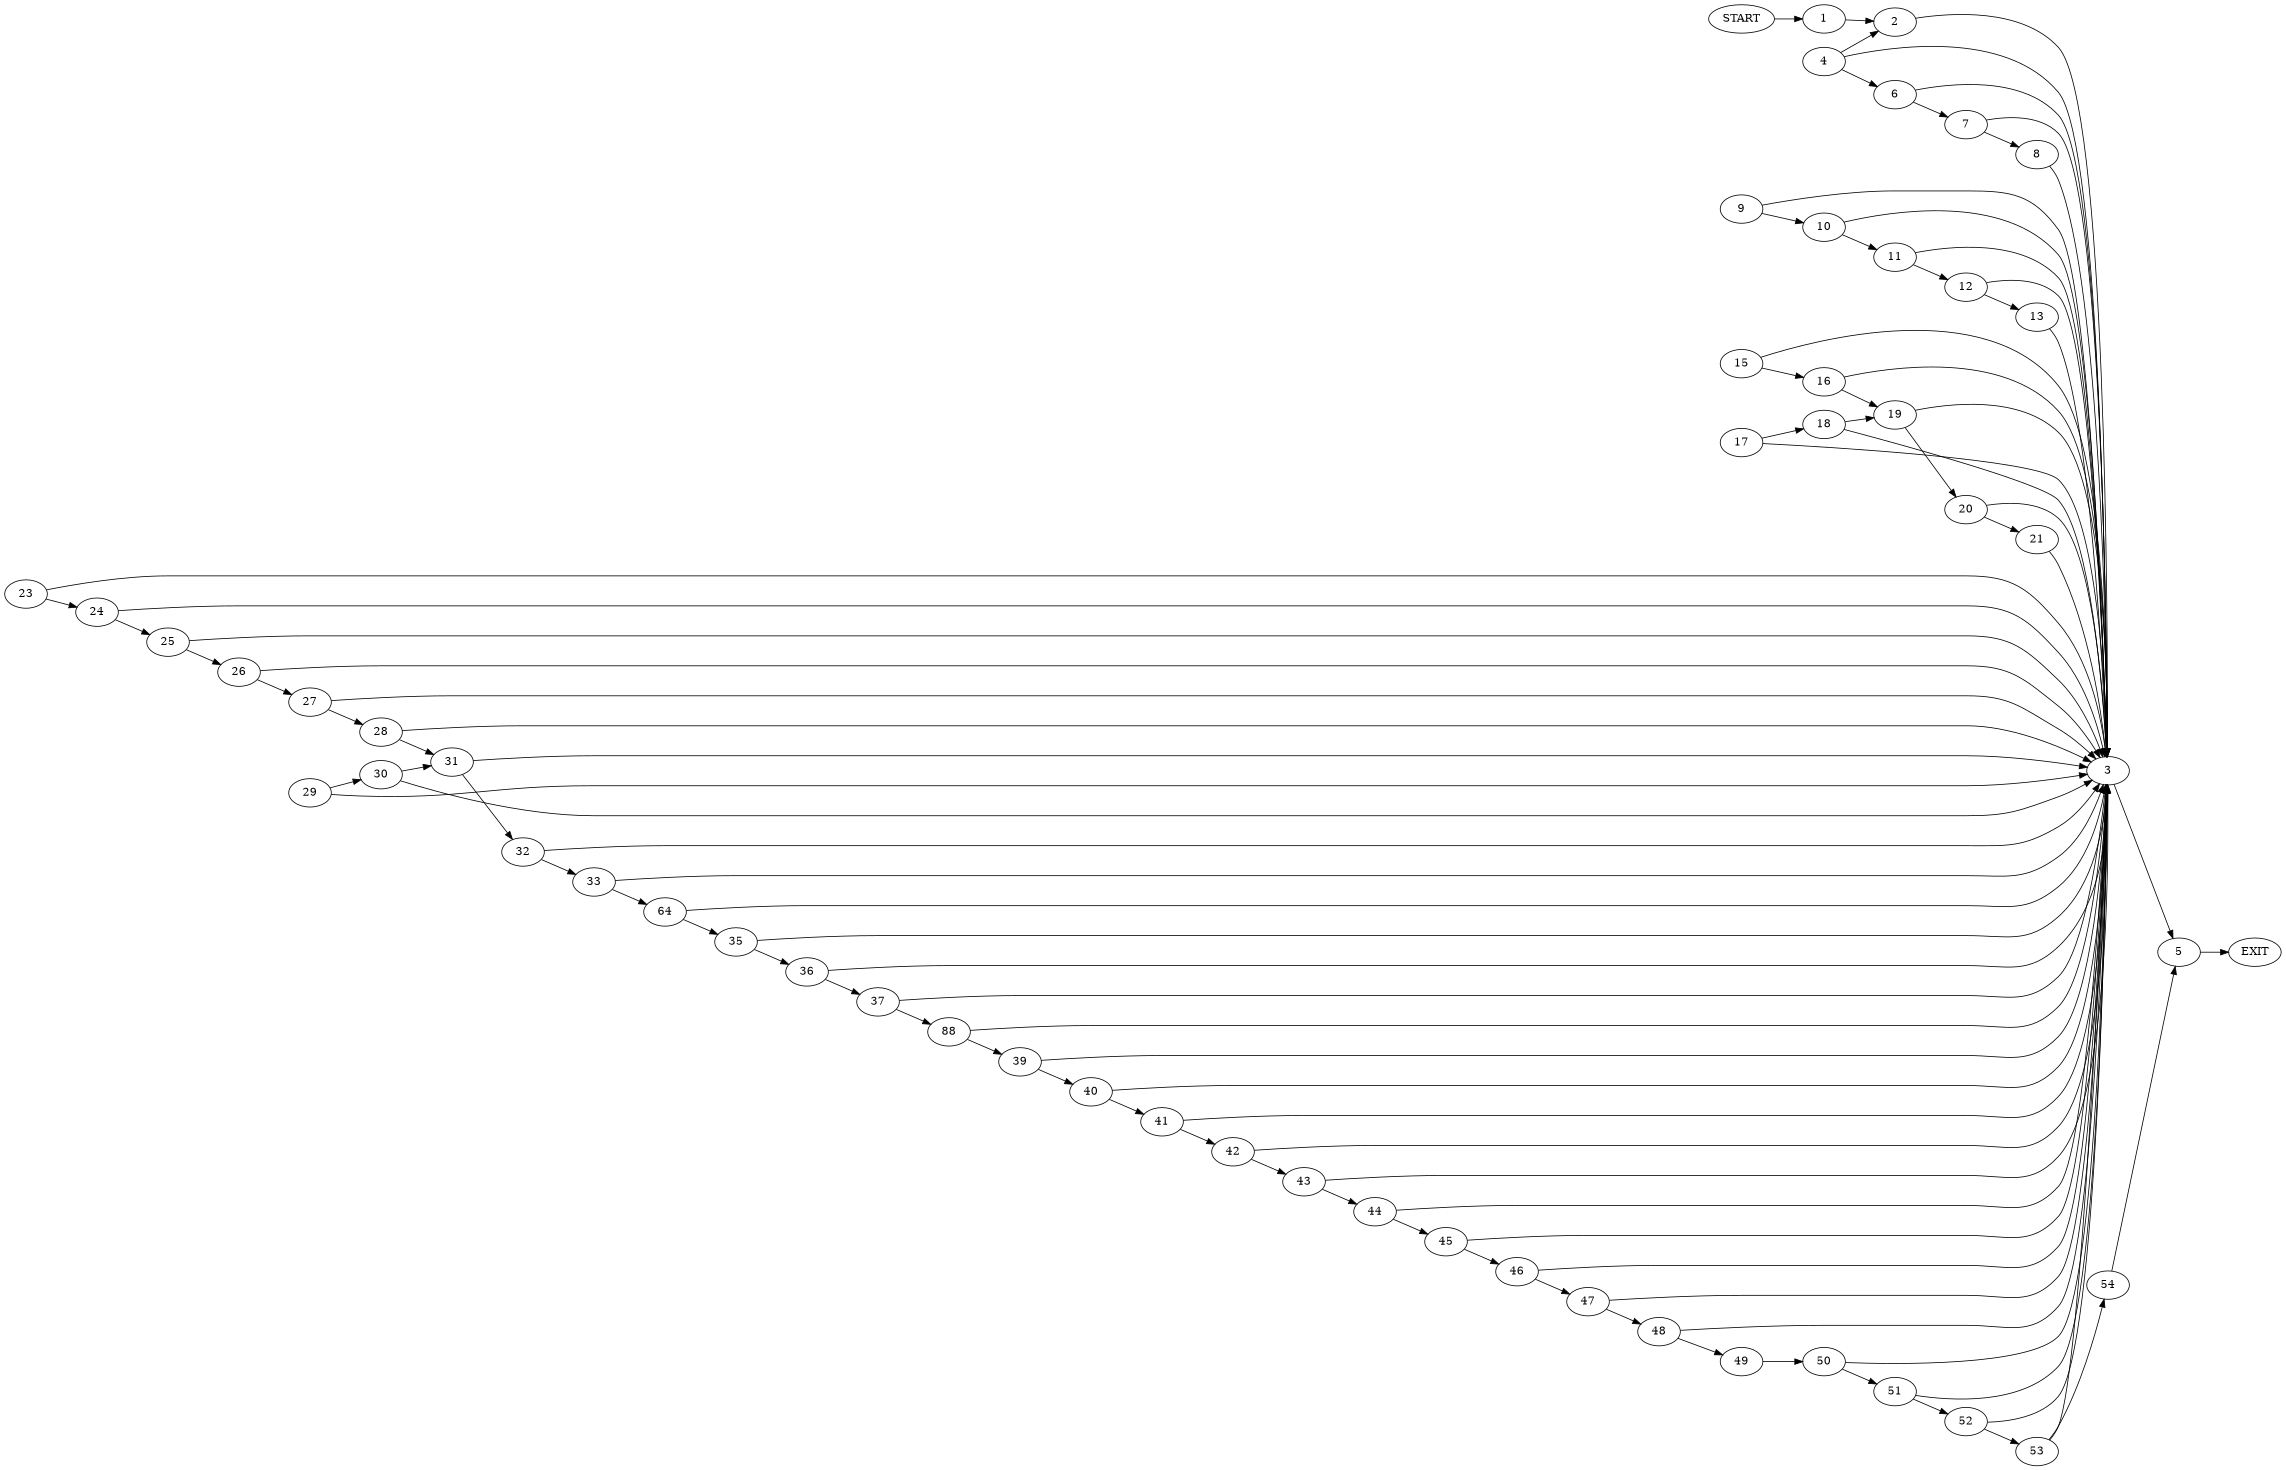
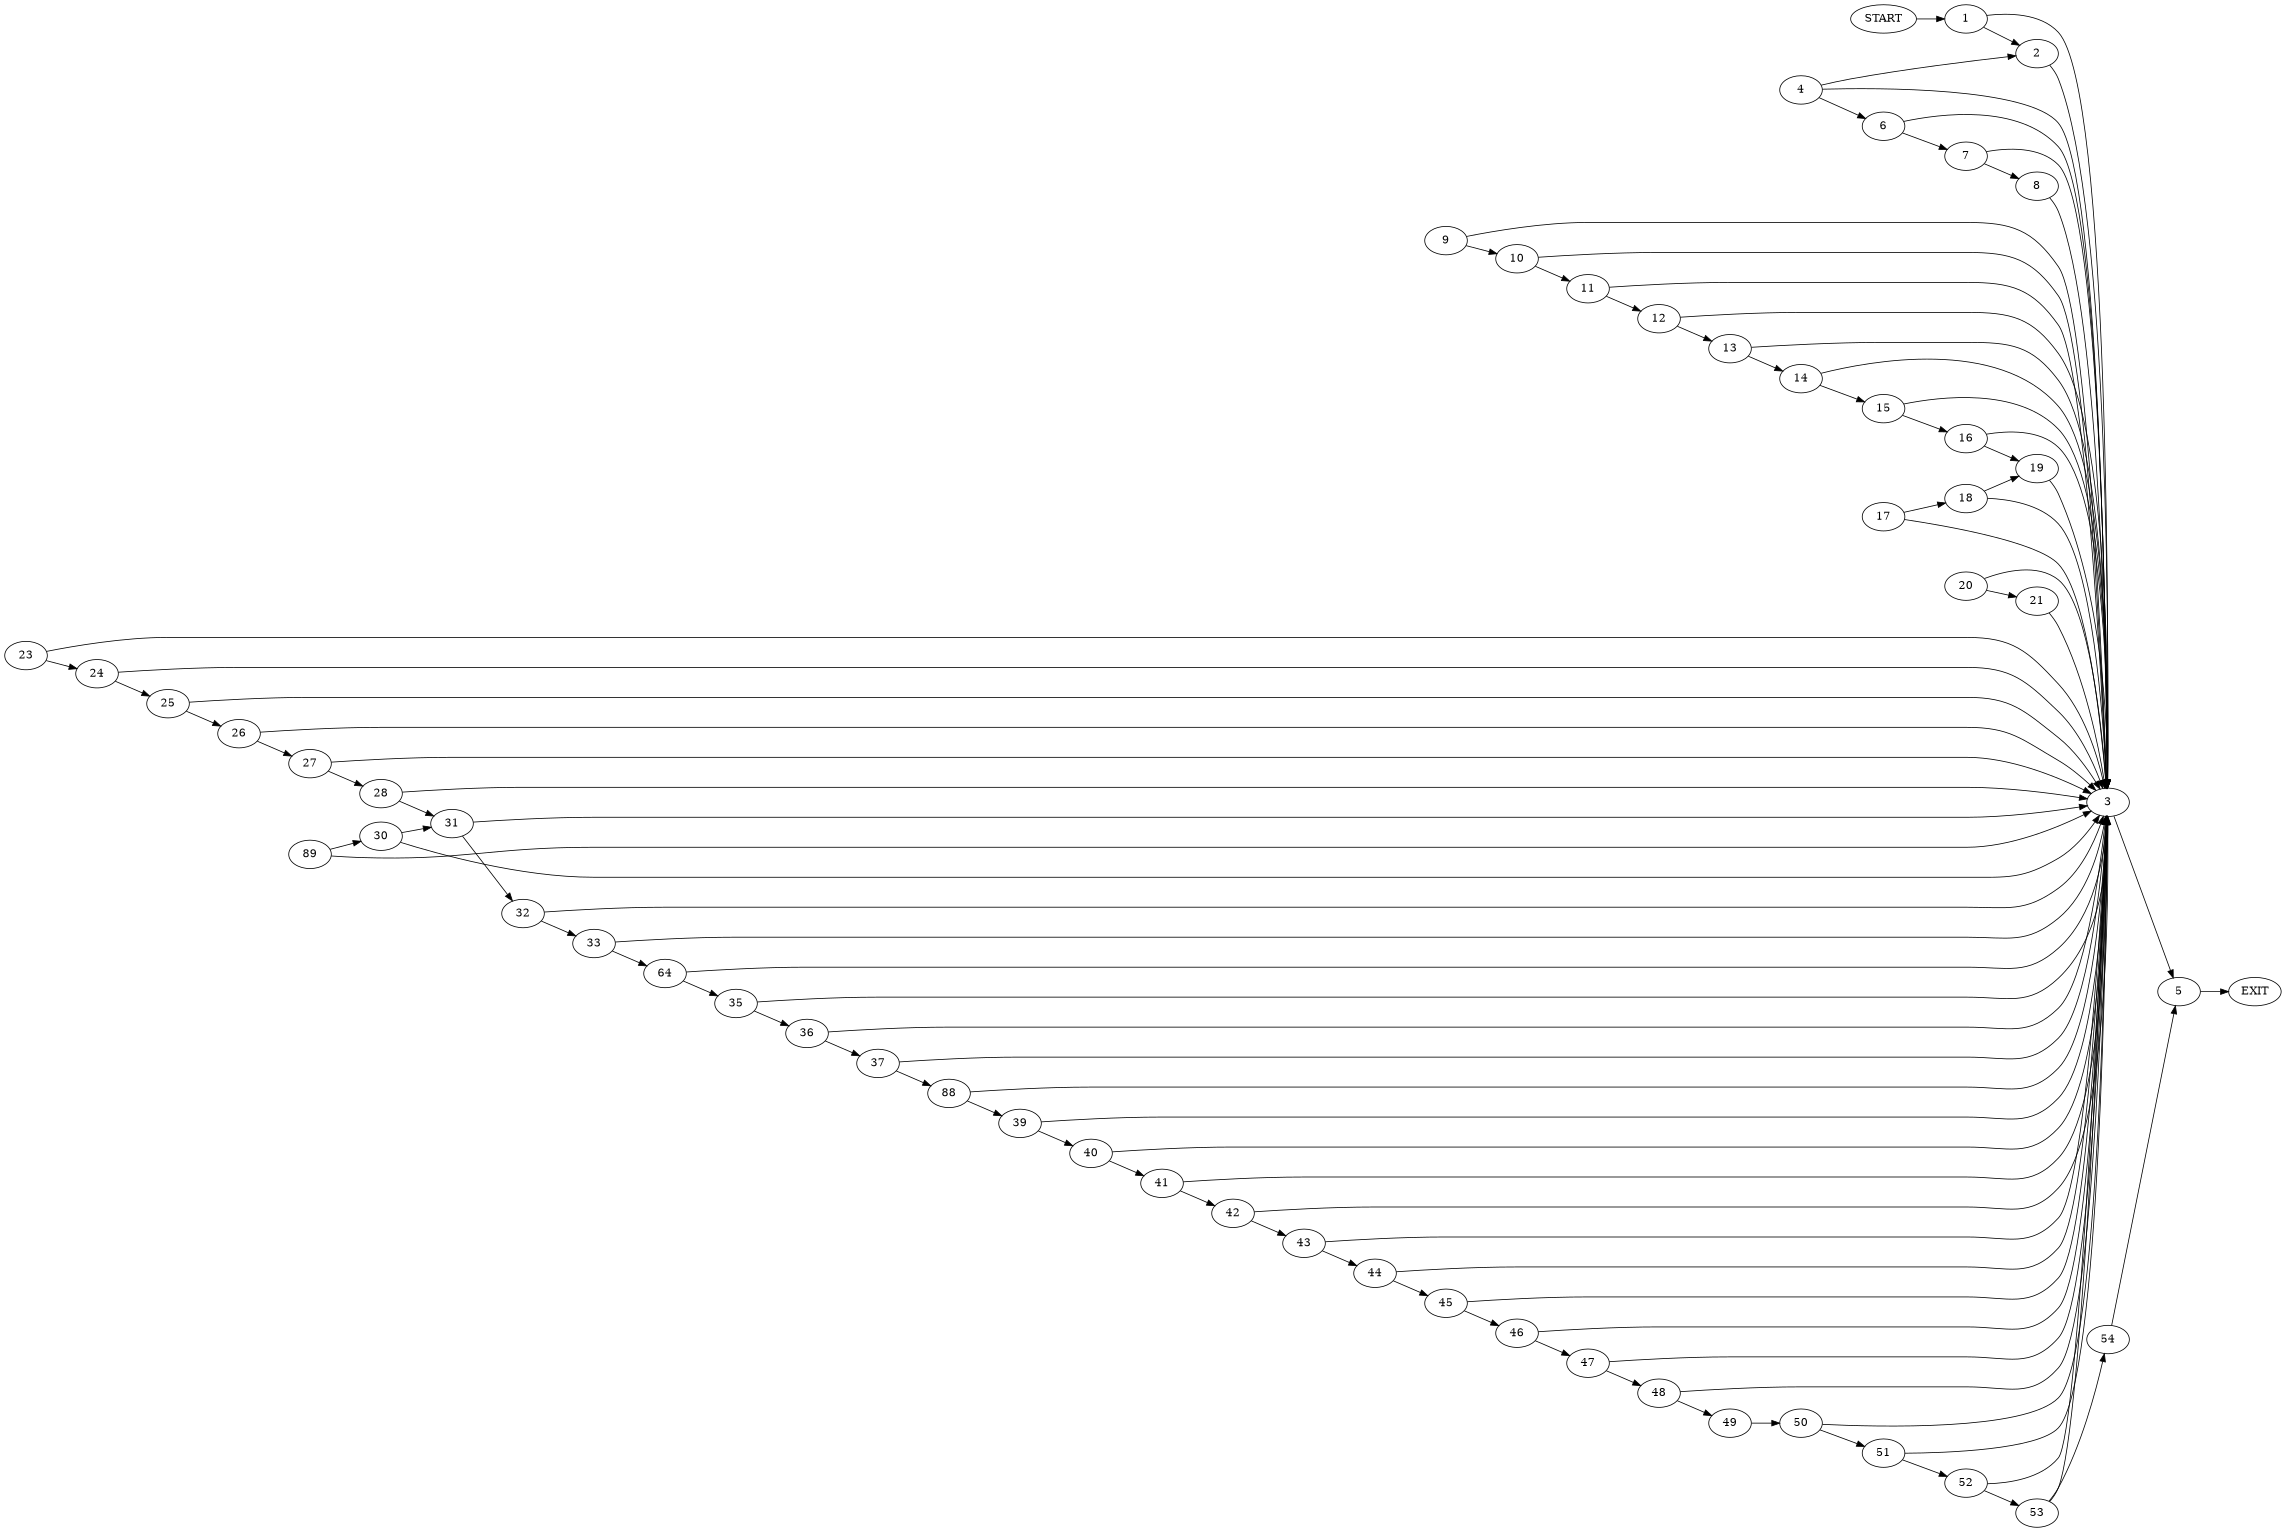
edge "1" -> "3": added
node "14": added
edge "19" -> "20": removed
node "29": label "29" -> "89"
